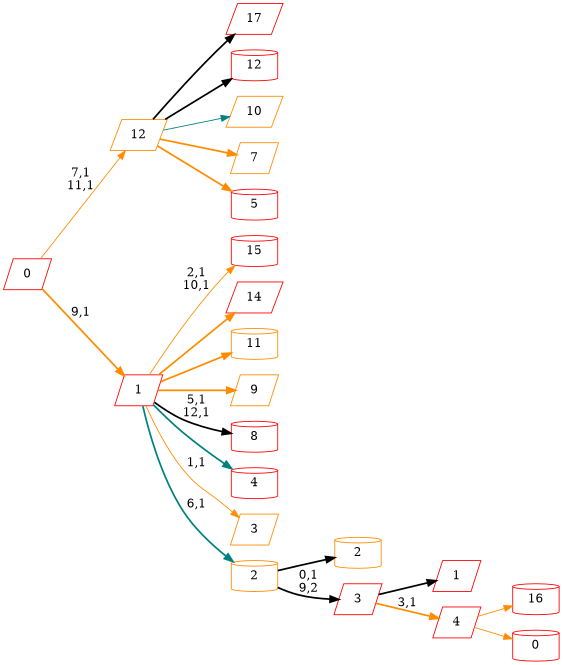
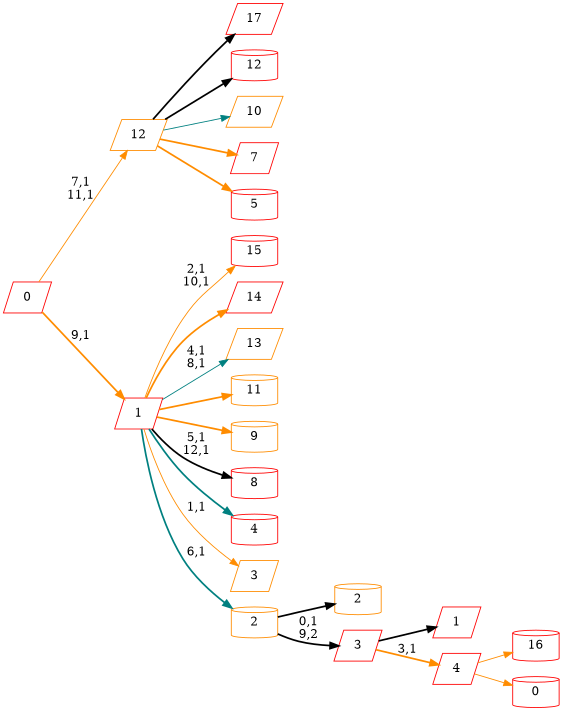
node "7": color darkorange -> red
node "13": added
node "9": shape parallelogram -> cylinder
